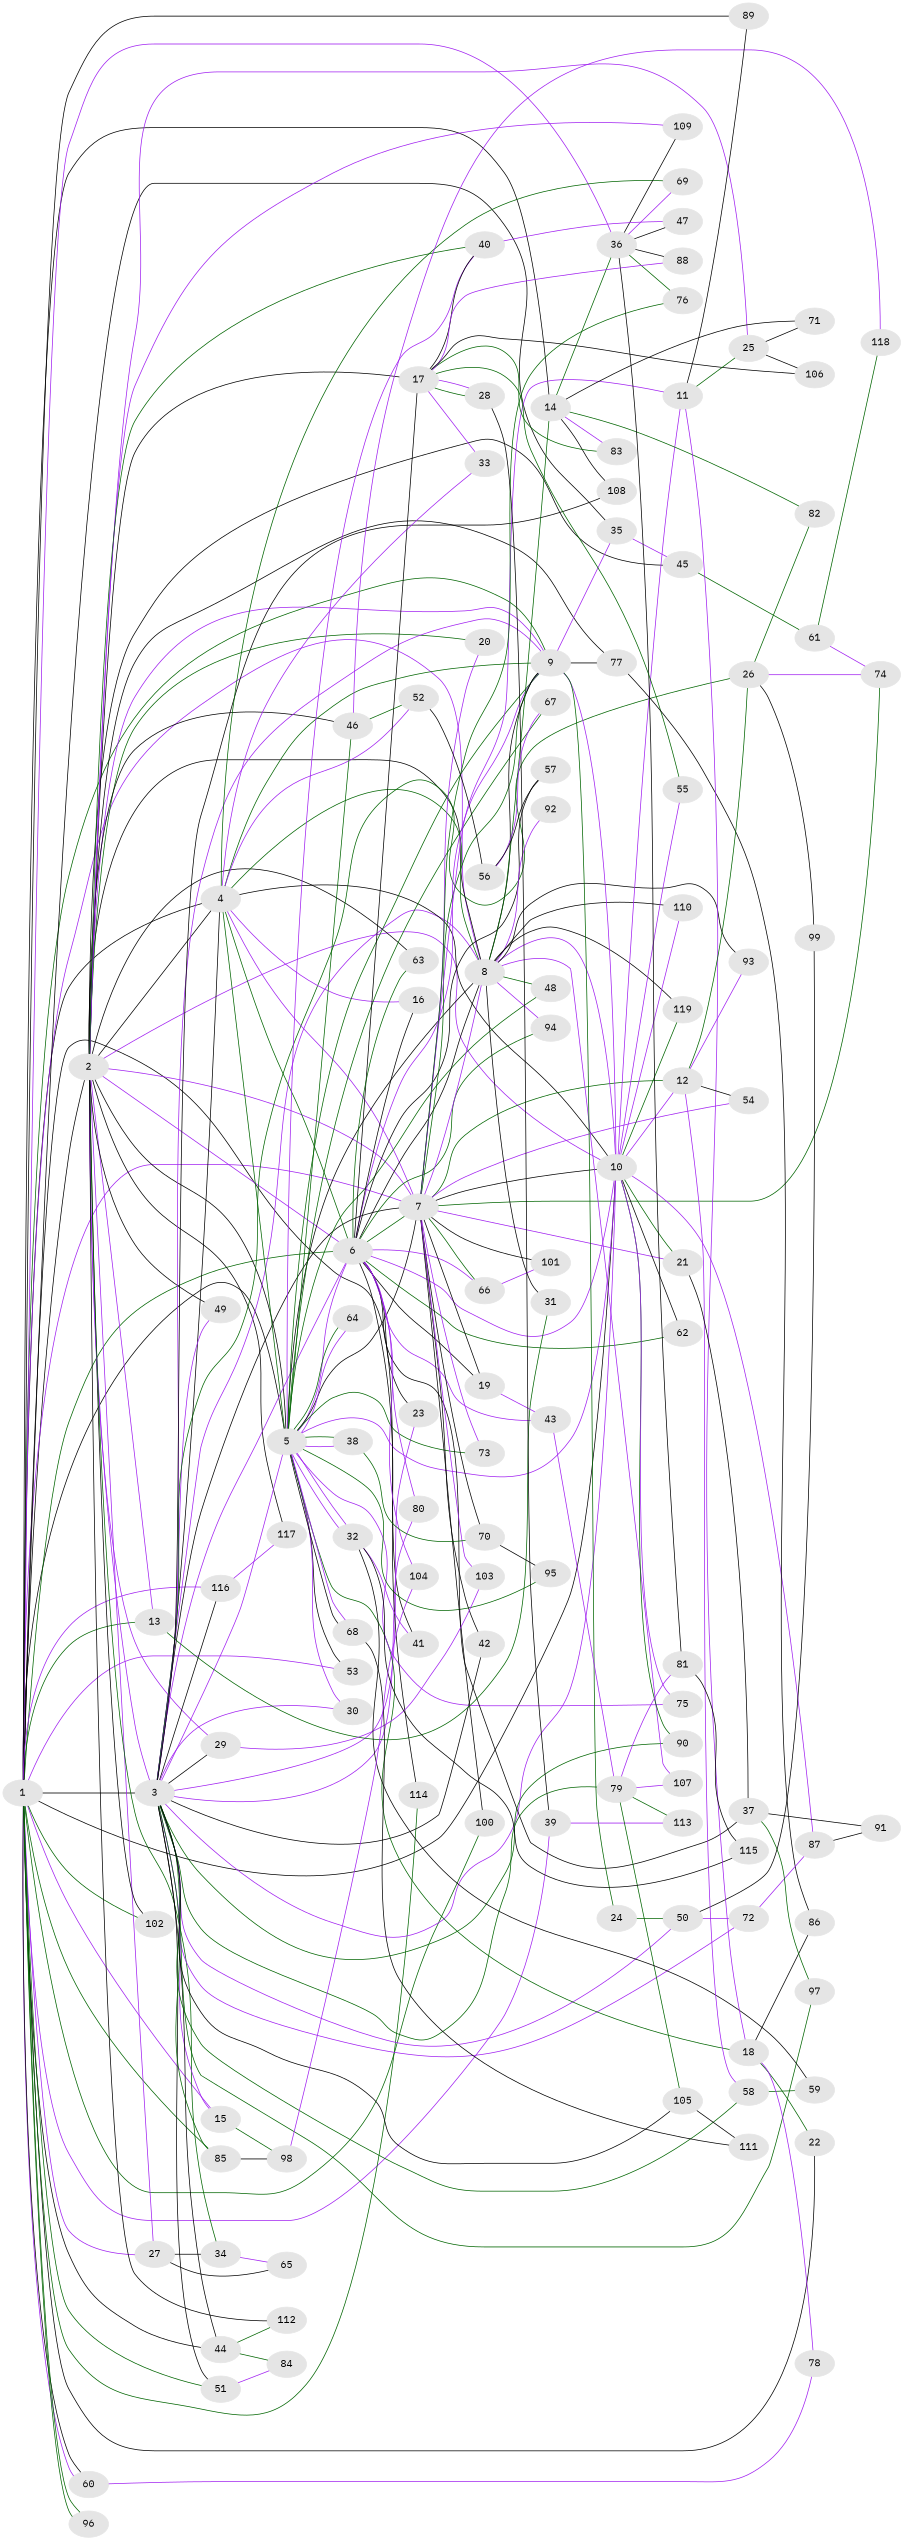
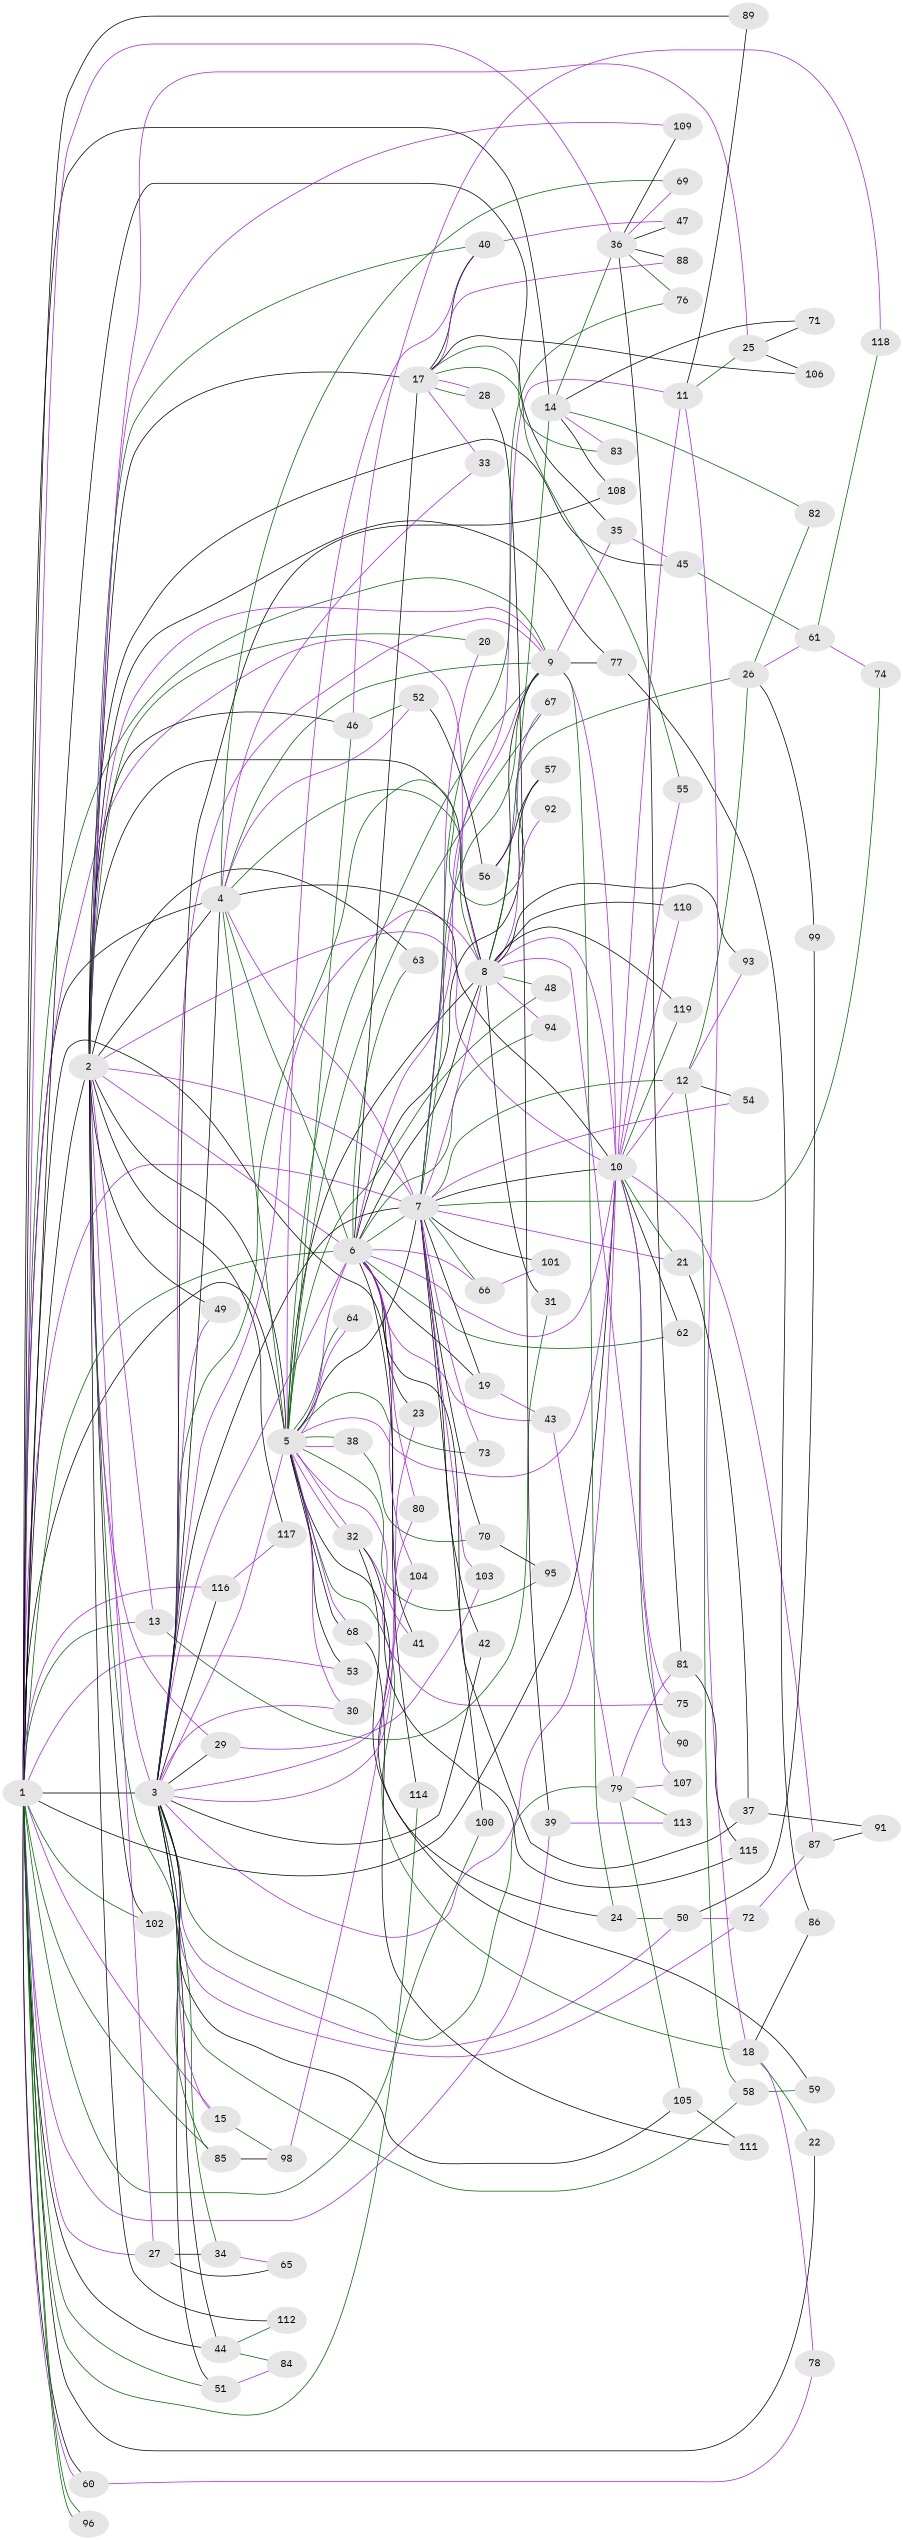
edge "26" -- "74": now "26" -- "61"
node "16": removed
edge "12" -- "58": color purple -> darkgreen
edge "5" -- "24": added
edge "90" -- "3": removed
node "97": removed
